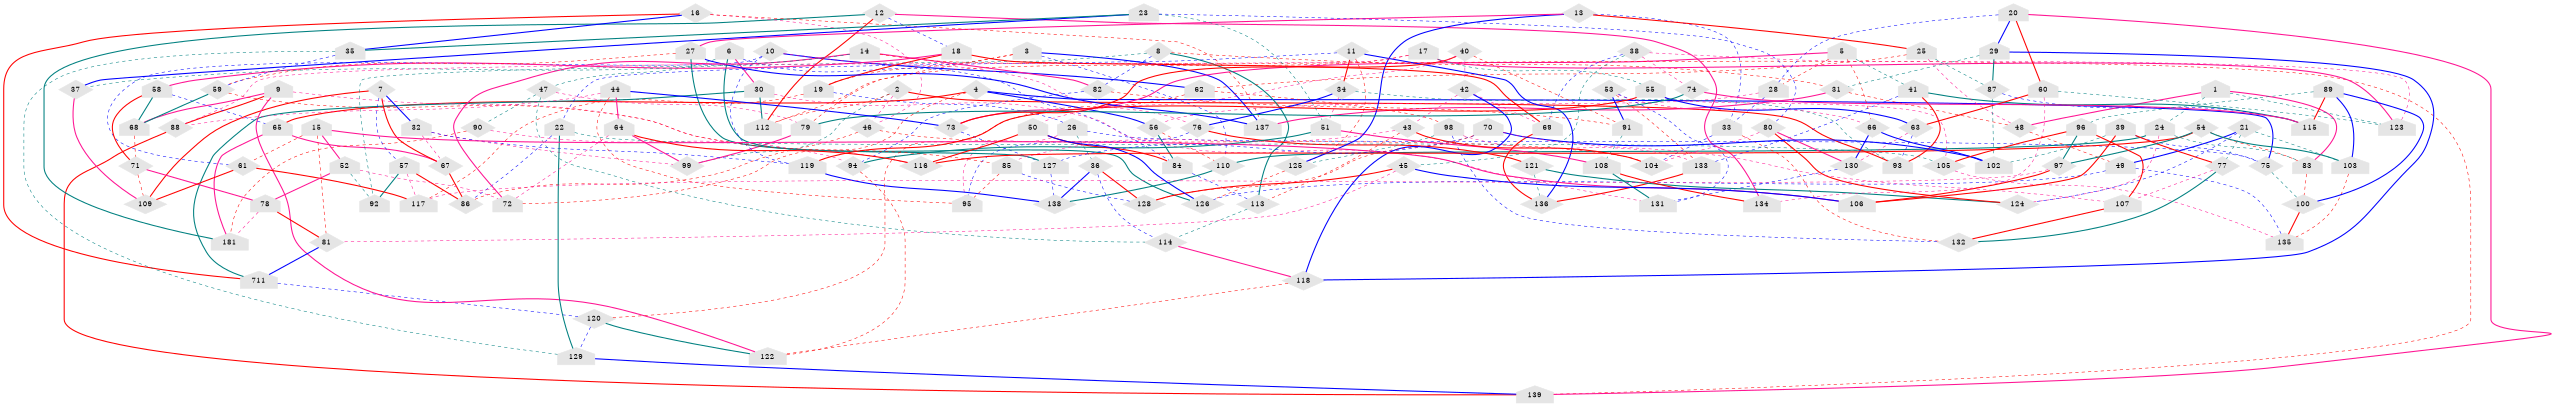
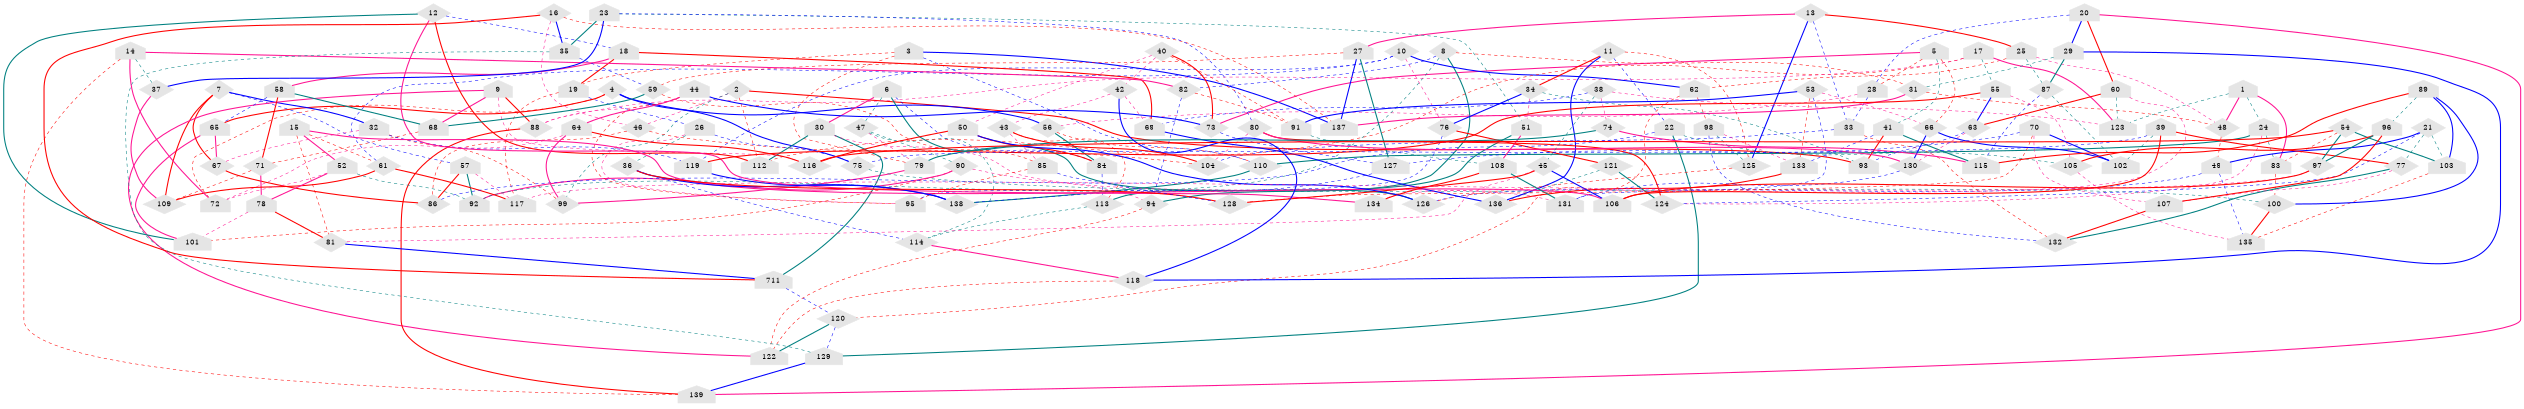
edge "32" -- "99": color deeppink -> red
edge "69" -- "136": color red -> blue
edge "90" -- "92": added
node "181": label "181" -> "101"
